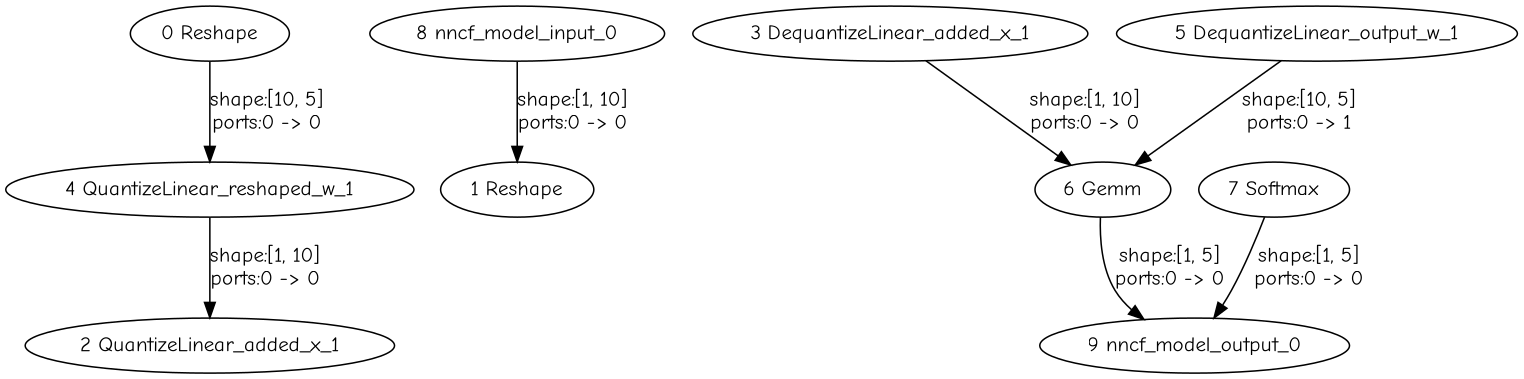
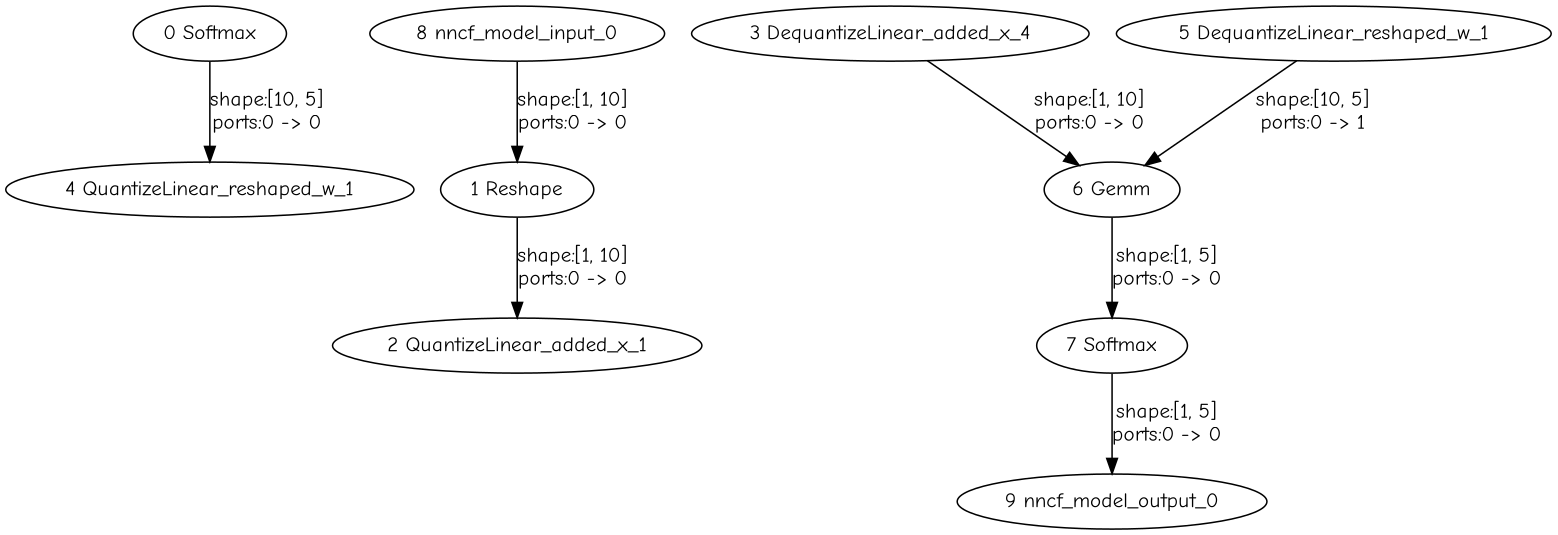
node "0 Reshape": label "0 Reshape" -> "0 Softmax"
node "3 DequantizeLinear_added_x_1": label "3 DequantizeLinear_added_x_1" -> "3 DequantizeLinear_added_x_4"
node "5 DequantizeLinear_output_w_1": label "5 DequantizeLinear_output_w_1" -> "5 DequantizeLinear_reshaped_w_1"
edge "4 QuantizeLinear_reshaped_w_1" -> "2 QuantizeLinear_added_x_1": now "1 Reshape" -> "2 QuantizeLinear_added_x_1"
edge "6 Gemm" -> "9 nncf_model_output_0": now "6 Gemm" -> "7 Softmax"
